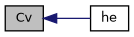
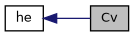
edge "he" -> "Cv": reversed
